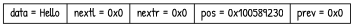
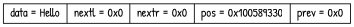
node "data = Hello": text "pos = 0x100589230" -> "pos = 0x100589330"
